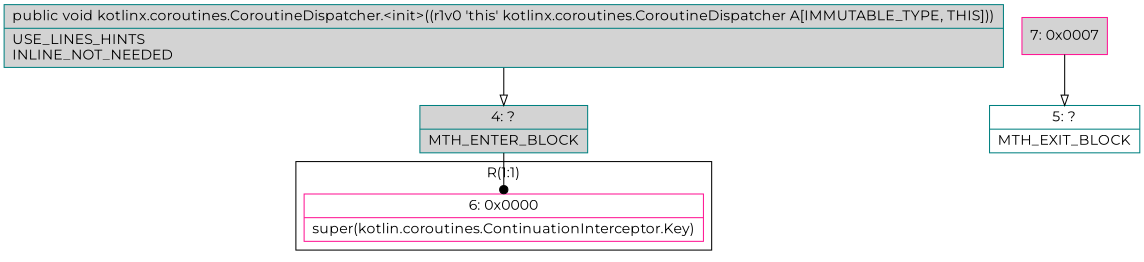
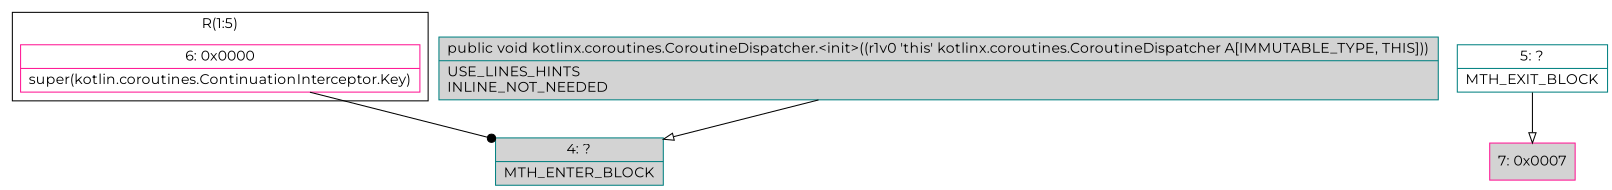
edge "7: 0x0007" -> "5: ?": reversed
edge "4: ?" -> "6: 0x0000": reversed
cluster "R(1:1)": label "R(1:1)" -> "R(1:5)"
